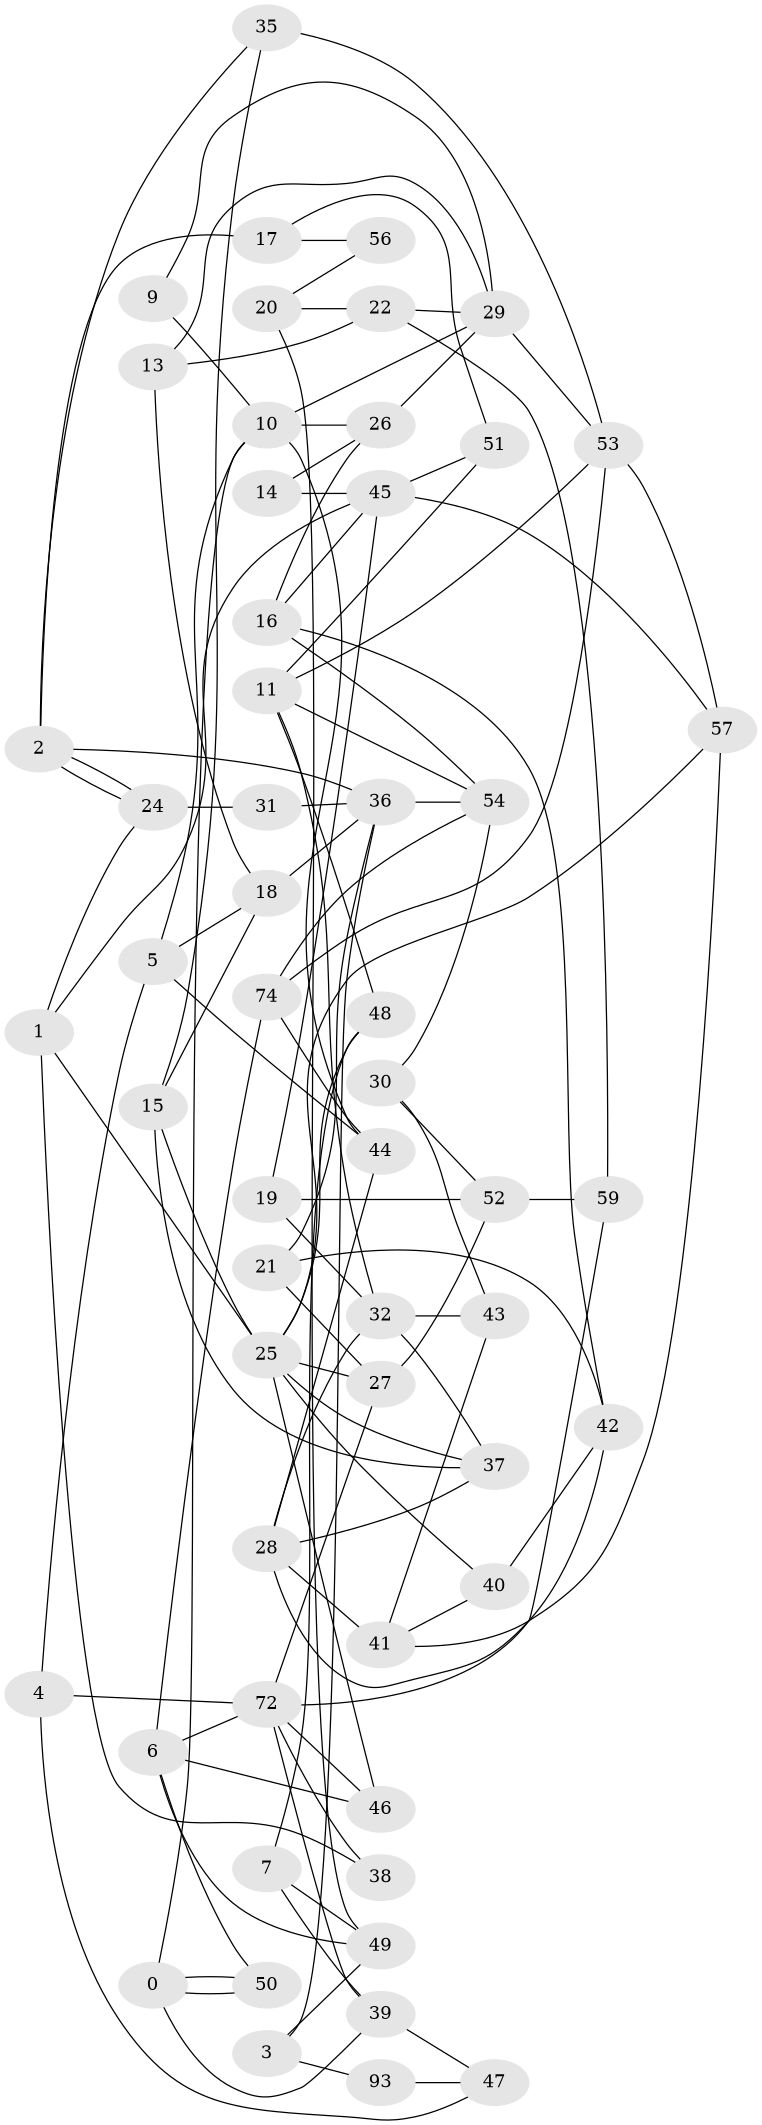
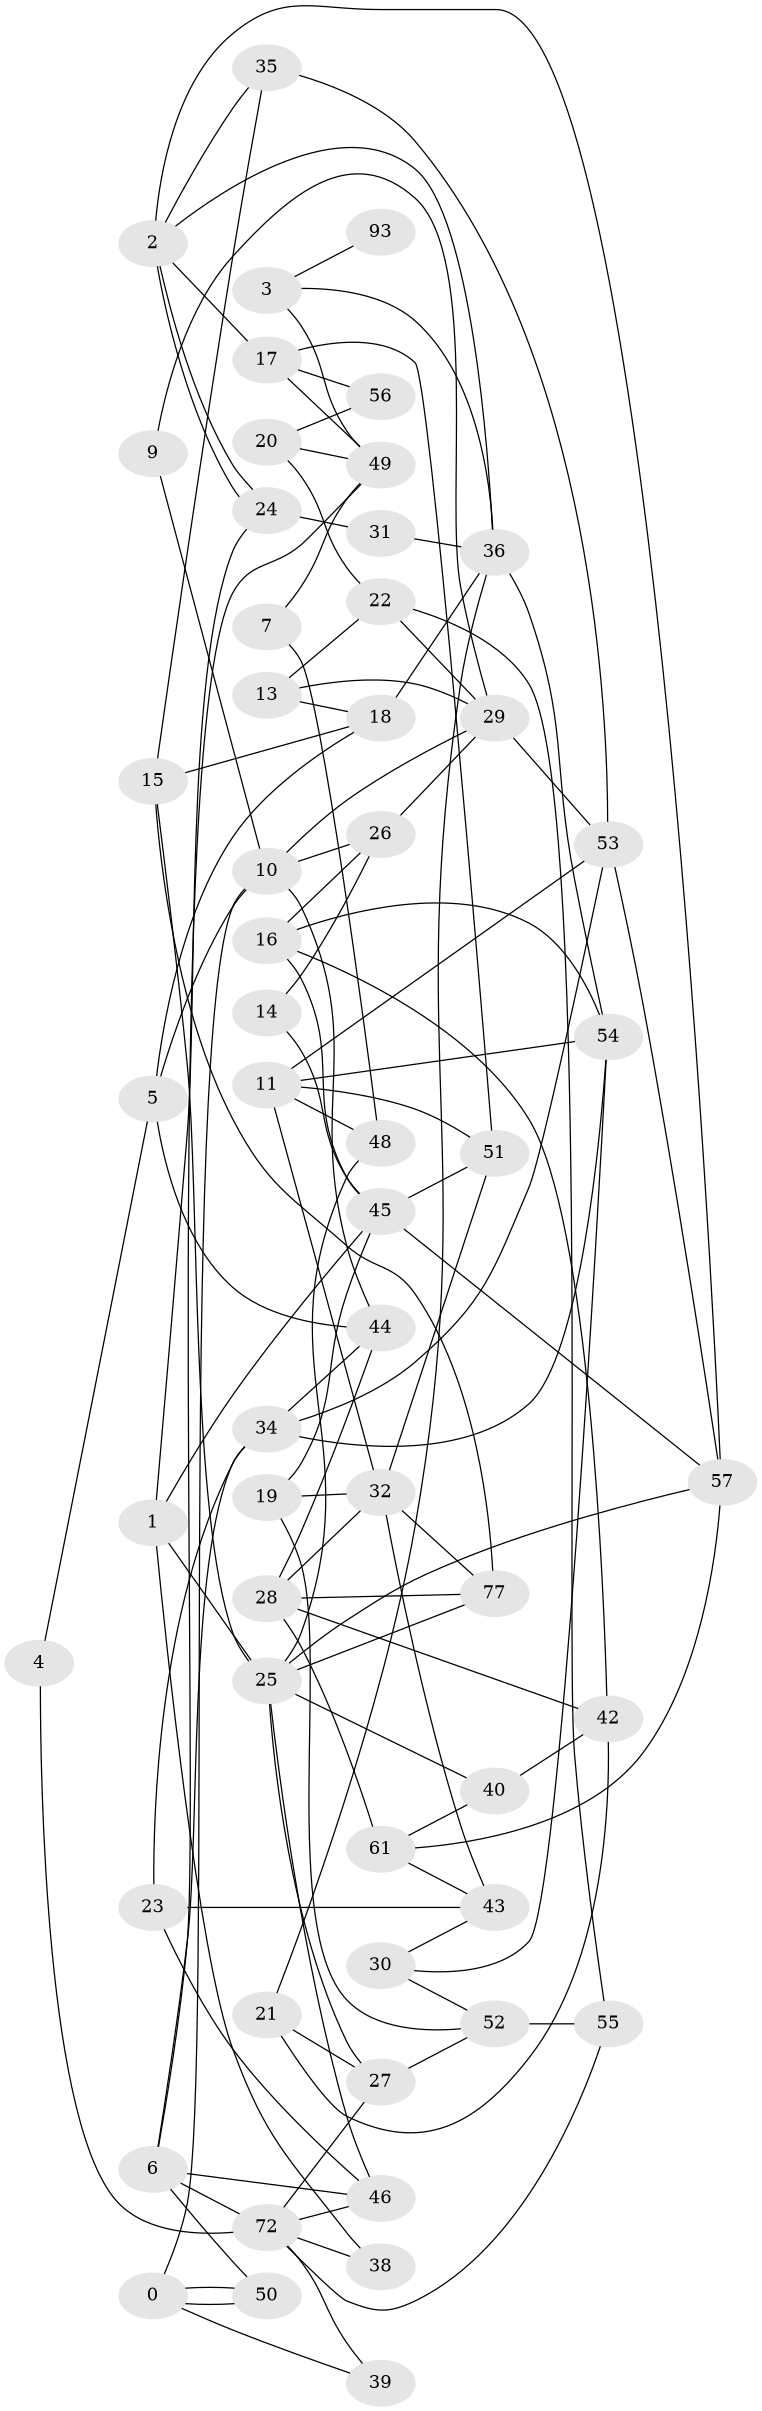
edge "17" -- "49": added
edge "2" -- "57": added
node "74": label "74" -> "34"
node "59": label "59" -> "55"
edge "51" -- "32": added
node "37": label "37" -> "77"
node "41": label "41" -> "61"
node "23": added
edge "7" -- "39": removed
node "47": removed
